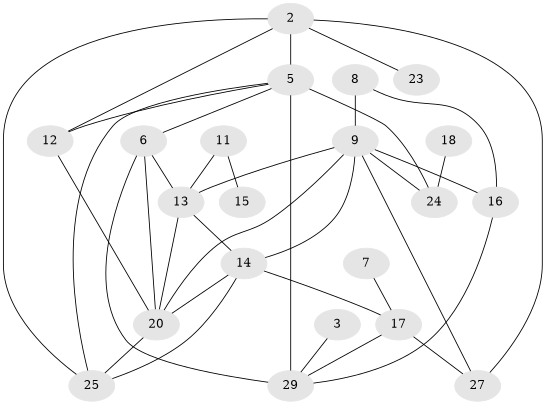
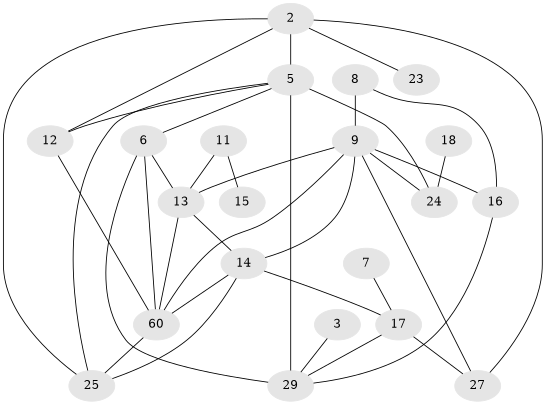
node "20": label "20" -> "60"
